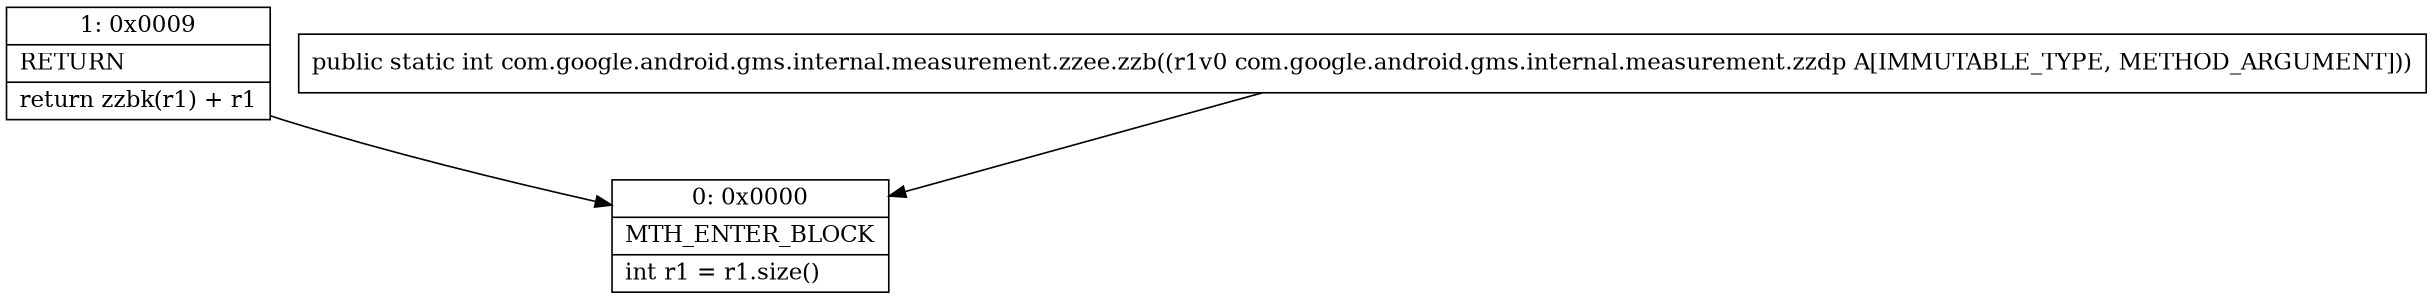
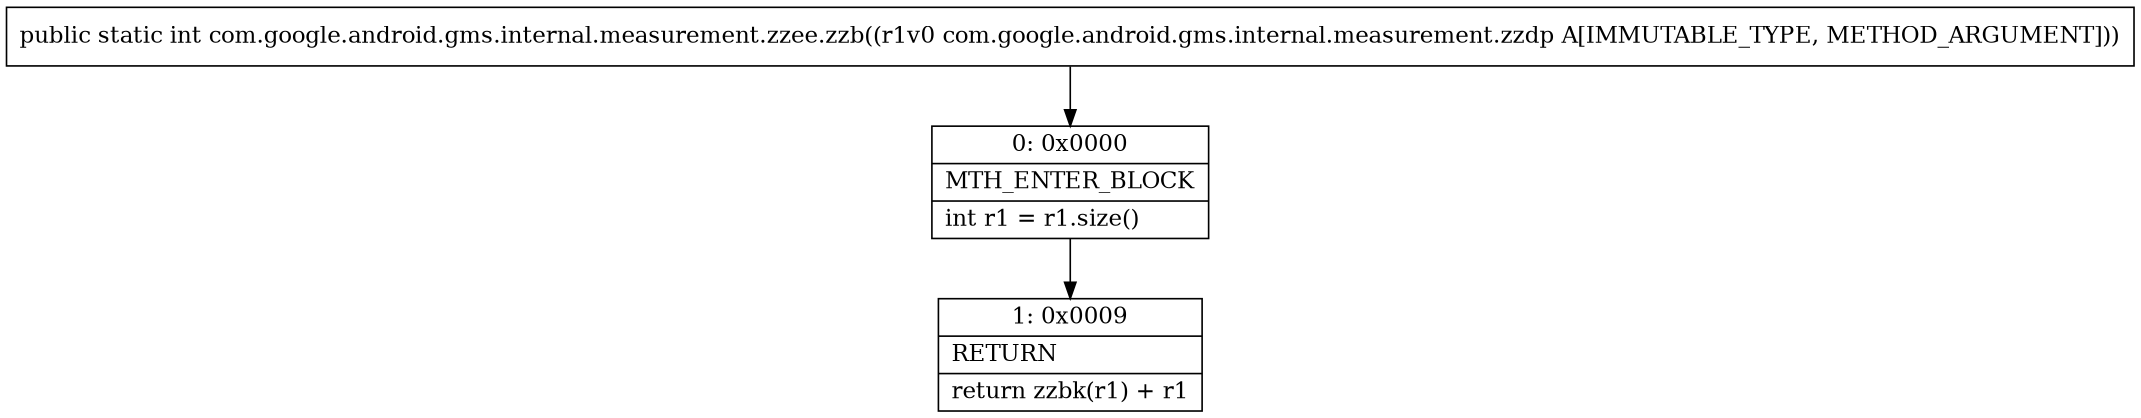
edge "1: 0x0009" -> "0: 0x0000": reversed
